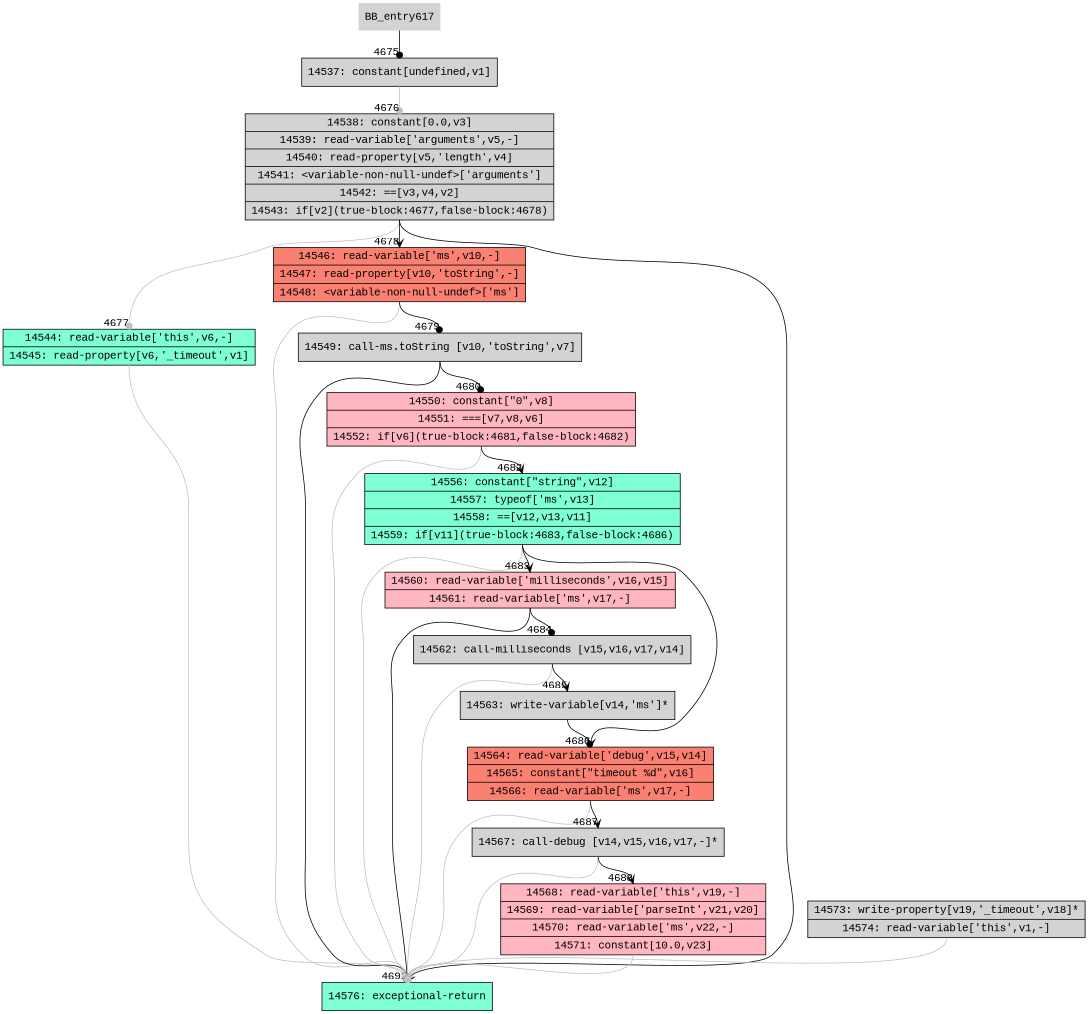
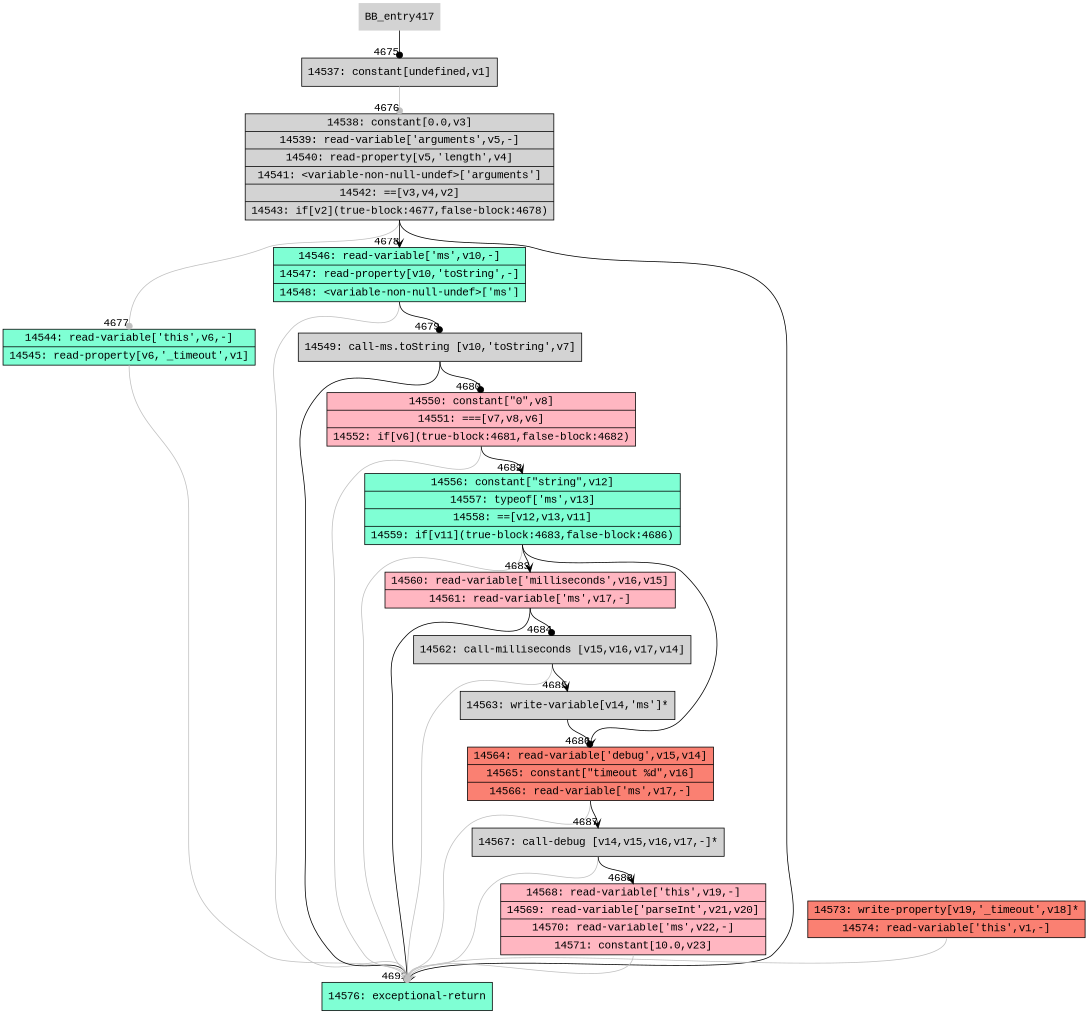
node "BB_entry617": label "BB_entry617" -> "BB_entry417"
node "14546: read-variable['ms',v10,-]": fillcolor salmon -> aquamarine
node "14573: write-property[v19,'_timeout',v18]*": fillcolor lightgrey -> salmon
edge "14573: write-property[v19,'_timeout',v18]*" -> "14576: exceptional-return": arrowhead dot -> vee
